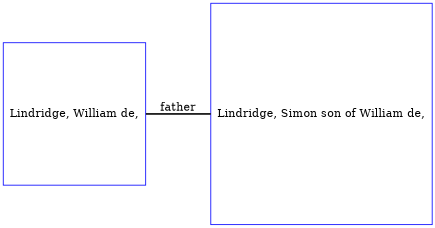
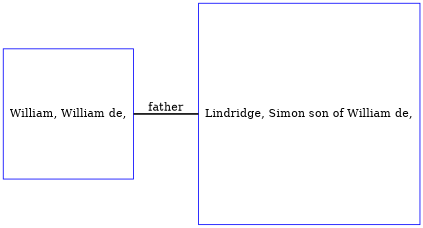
node "Lindridge, William de,": label "Lindridge, William de," -> "William, William de,"
